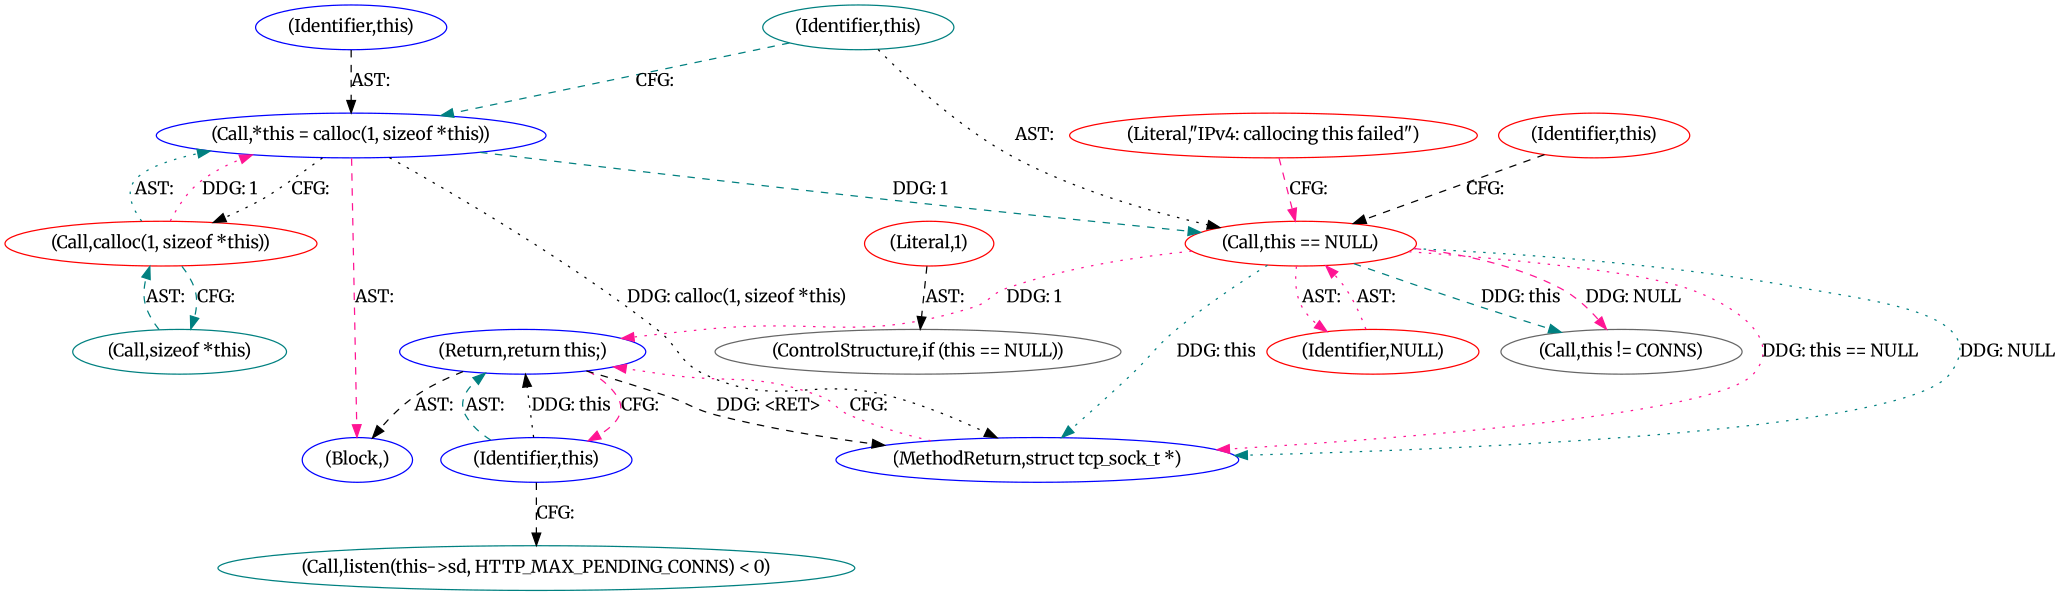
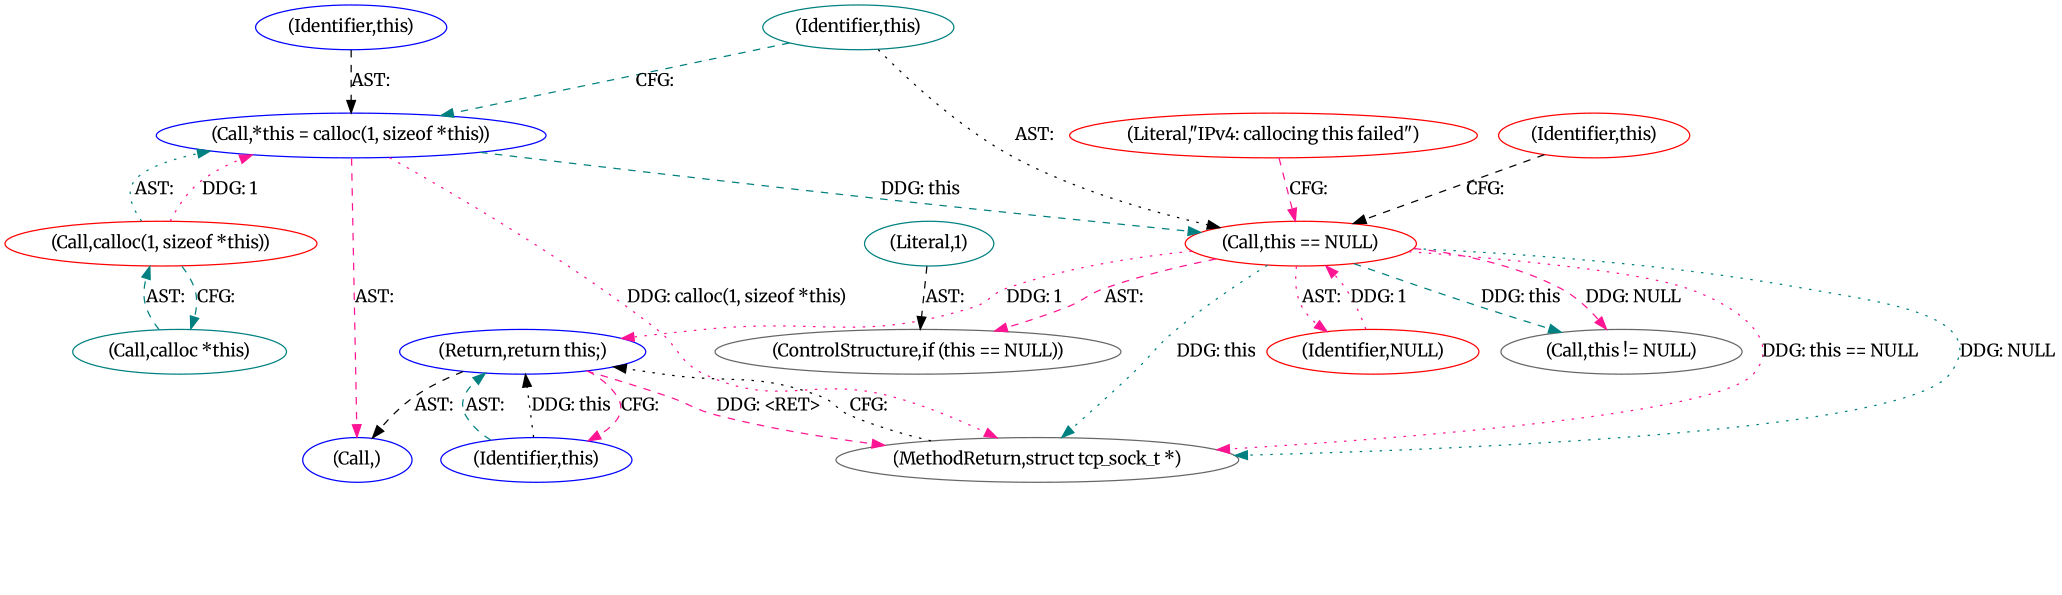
edge "(Call,*this = calloc(1, sizeof *this))" -> "(Call,this == NULL)": label "DDG: 1" -> "DDG: this"
edge "(Call,*this = calloc(1, sizeof *this))" -> "(Call,calloc(1, sizeof *this))": removed, label "CFG:"
node "(Literal,1)": color red -> teal
edge "(Call,this == NULL)" -> "(ControlStructure,if (this == NULL))": added, label "AST:"
edge "(Identifier,NULL)" -> "(Call,this == NULL)": label "AST: " -> "DDG: 1"
edge "(Call,*this = calloc(1, sizeof *this))" -> "(MethodReturn,struct tcp_sock_t *)": color black -> deeppink
node "(Call,sizeof *this)": label "(Call,sizeof *this)" -> "(Call,calloc *this)"
node "(Call,this != CONNS)": label "(Call,this != CONNS)" -> "(Call,this != NULL)"
edge "(MethodReturn,struct tcp_sock_t *)" -> "(Return,return this;)": color deeppink -> black
edge "(Return,return this;)" -> "(MethodReturn,struct tcp_sock_t *)": color black -> deeppink
node "(Block,)": label "(Block,)" -> "(Call,)"
node "(MethodReturn,struct tcp_sock_t *)": color blue -> gray40
node "(Call,listen(this->sd, HTTP_MAX_PENDING_CONNS) < 0)": removed
